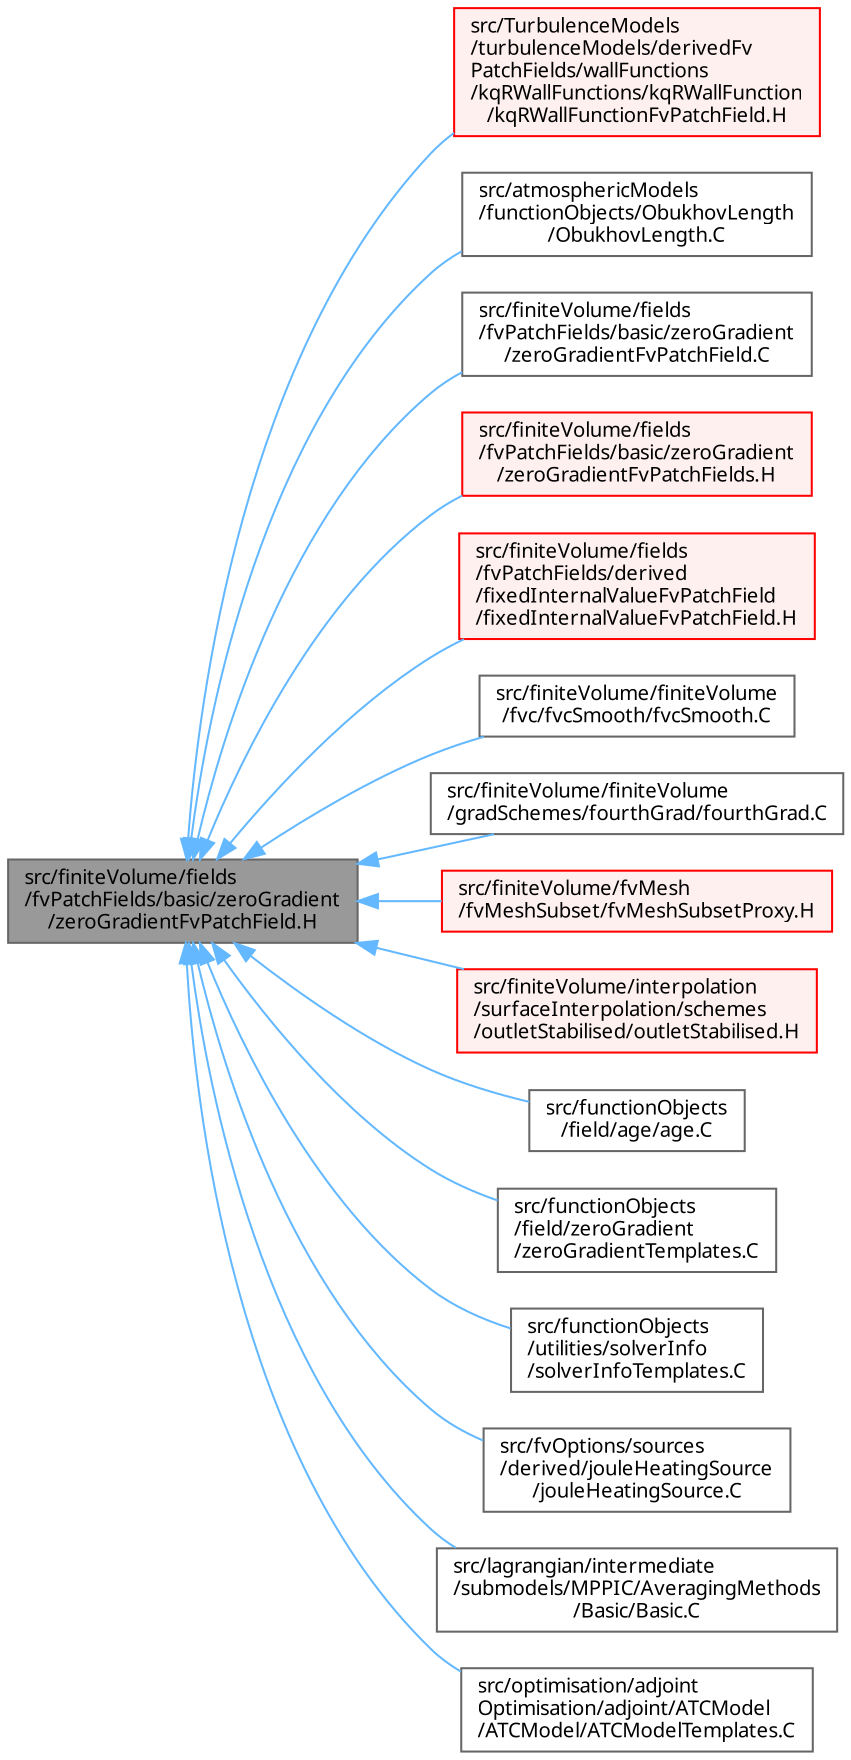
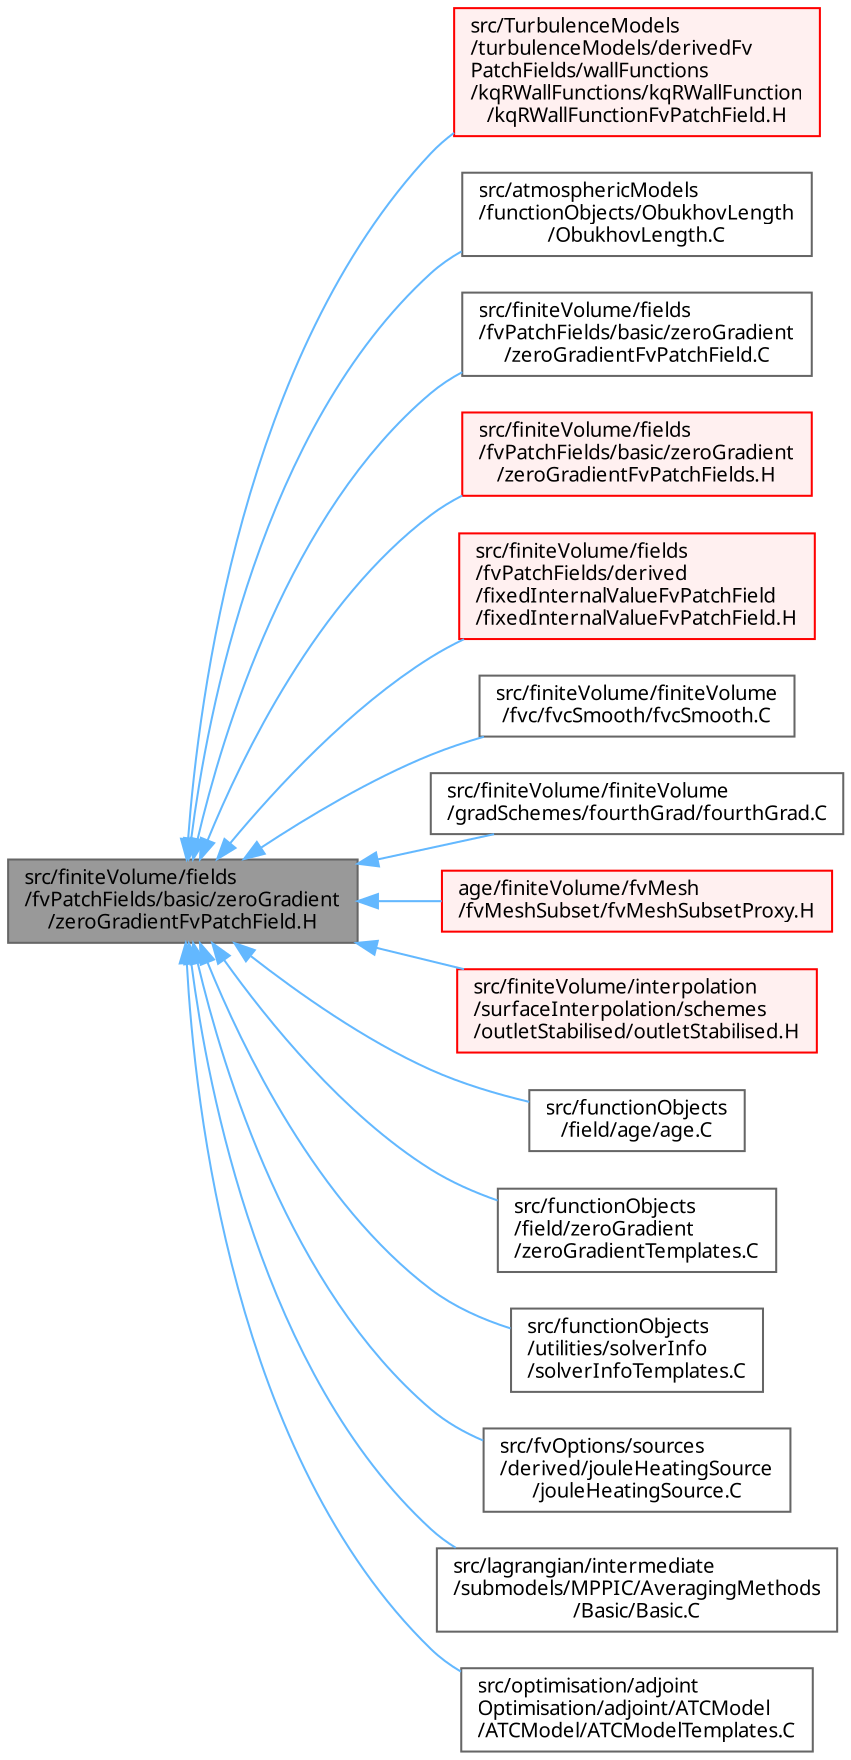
node "src/finiteVolume/fvMesh /fvMeshSubset/fvMeshSubsetProxy.H": label "src/finiteVolume/fvMesh /fvMeshSubset/fvMeshSubsetProxy.H" -> "age/finiteVolume/fvMesh /fvMeshSubset/fvMeshSubsetProxy.H"
